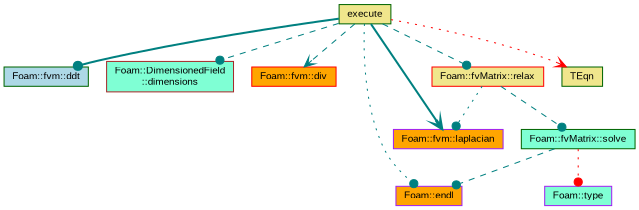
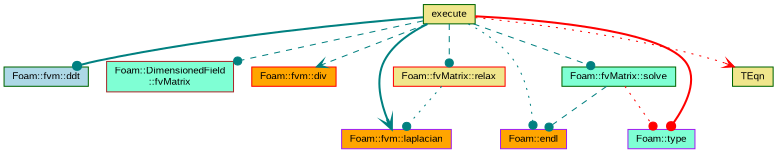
edge "execute" -> "Foam::type": added
node "Foam::DimensionedField ::dimensions": label "Foam::DimensionedField ::dimensions" -> "Foam::DimensionedField ::fvMatrix"
edge "Foam::fvMatrix::relax" -> "Foam::fvMatrix::solve": now "execute" -> "Foam::fvMatrix::solve"
